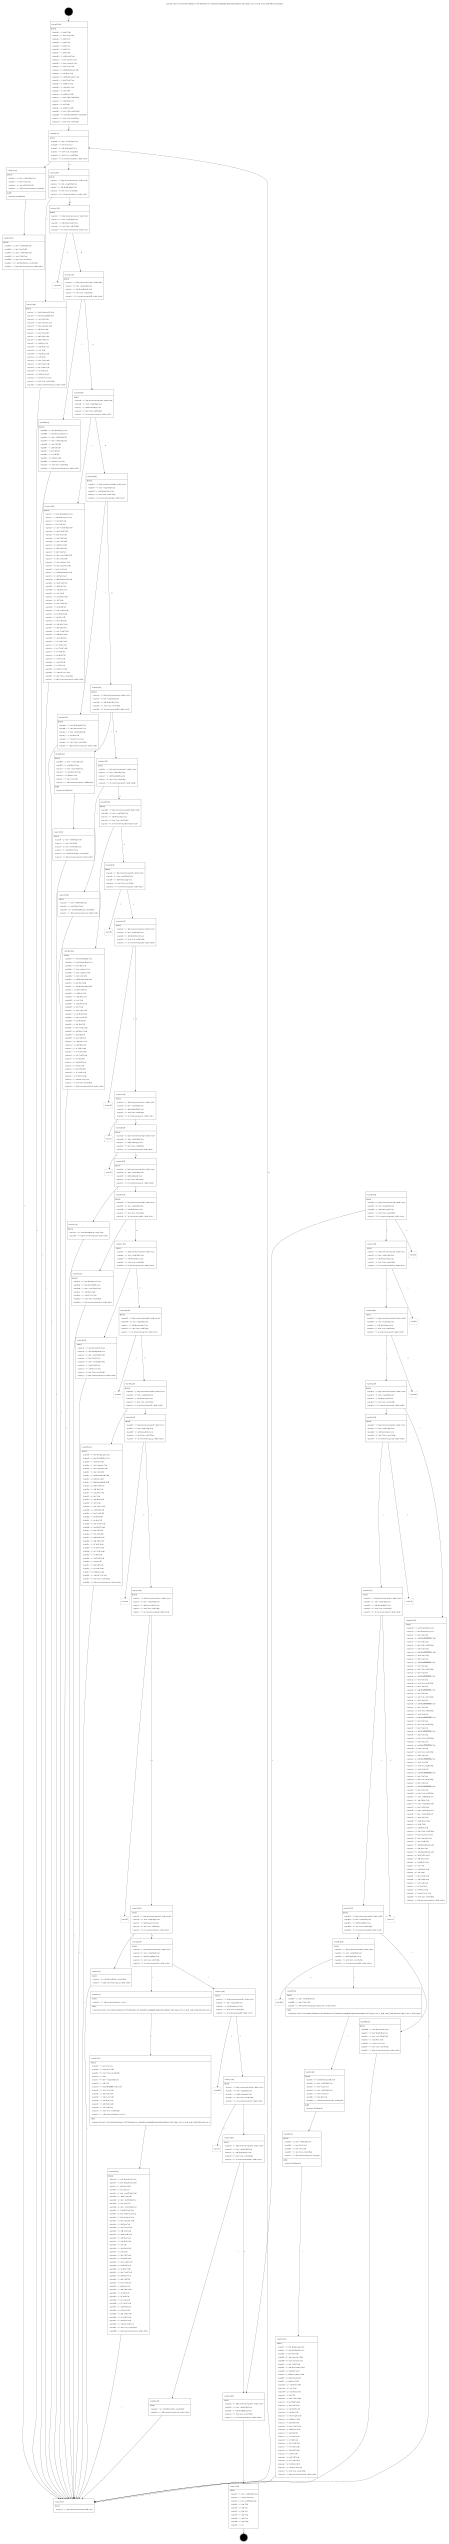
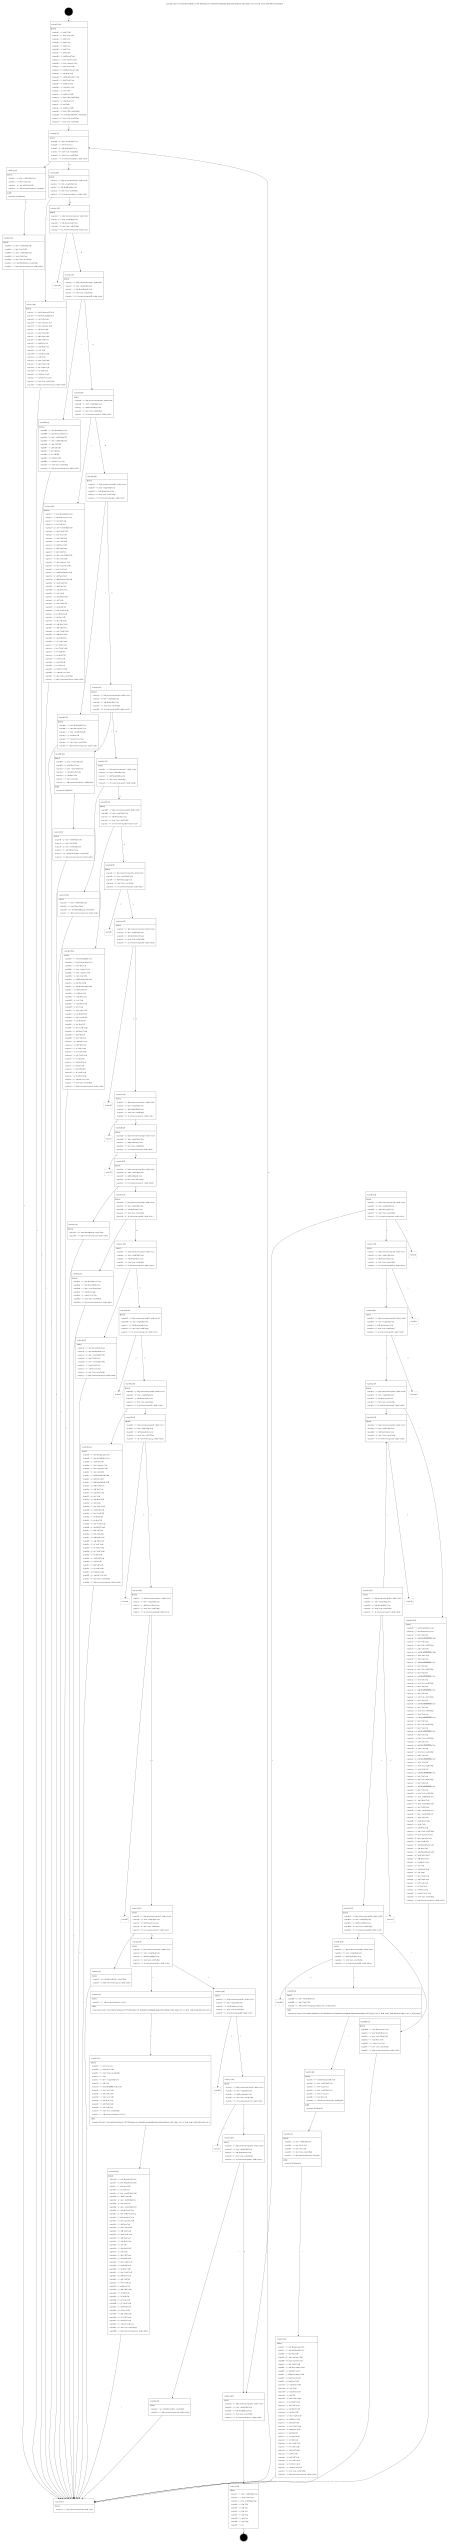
edge "0x401840 [28]" -> "0x40185c [28]": reversed
